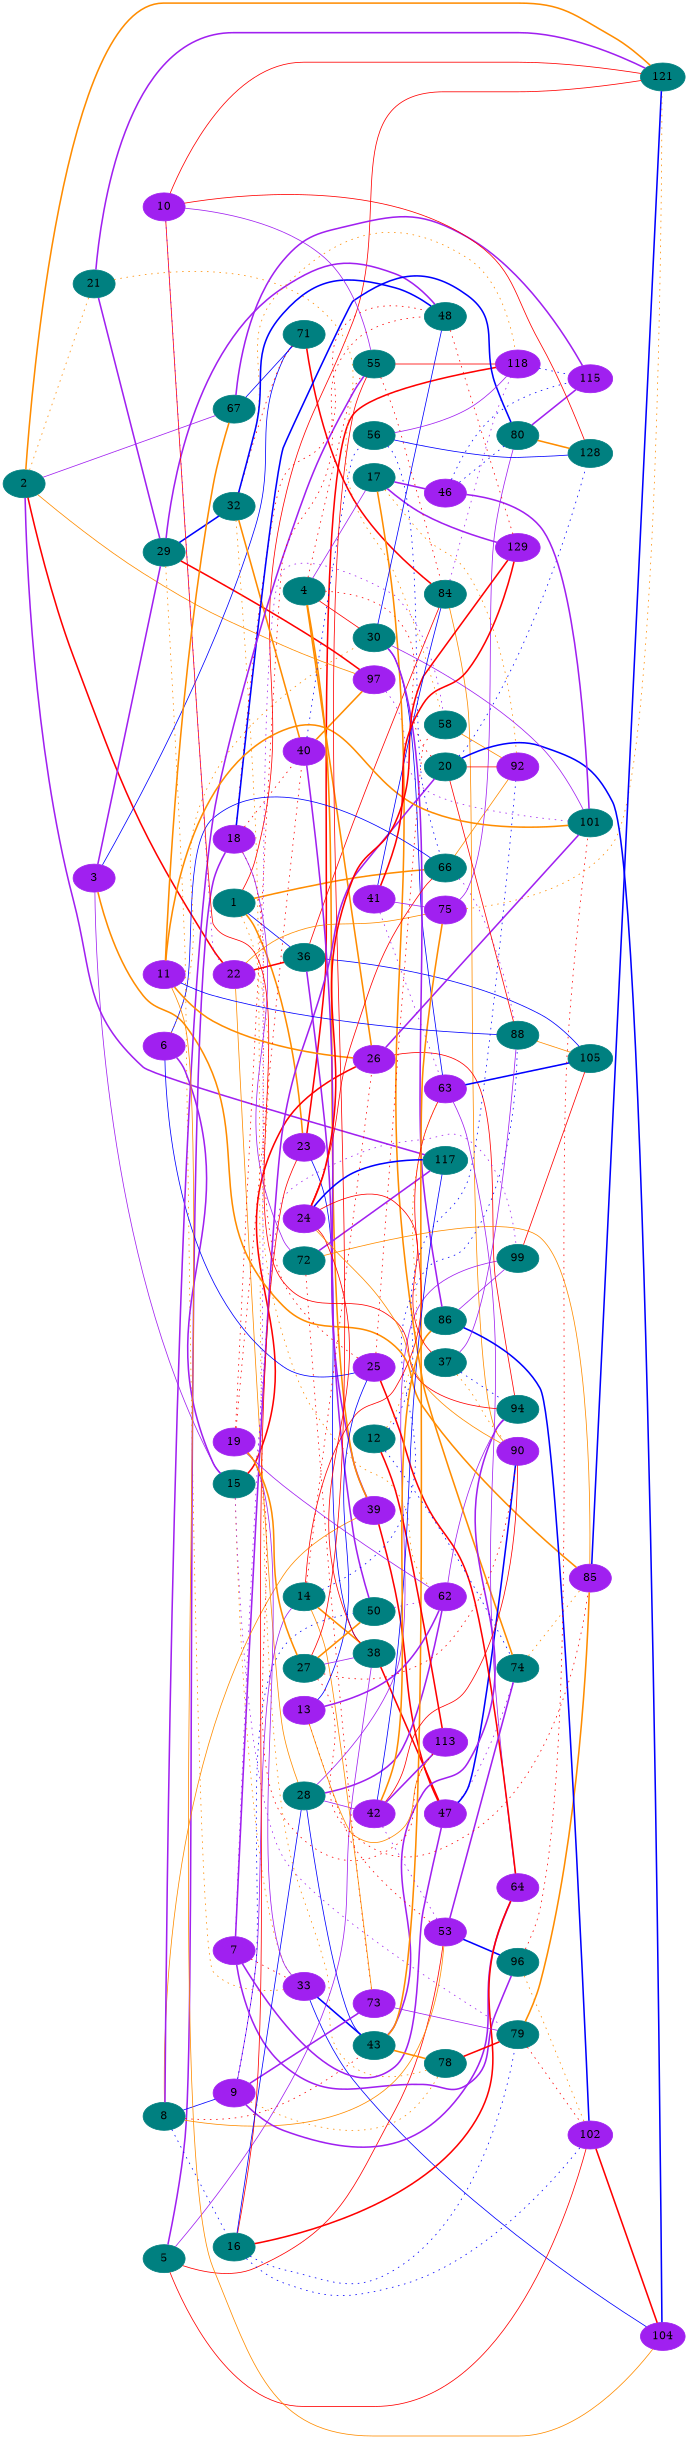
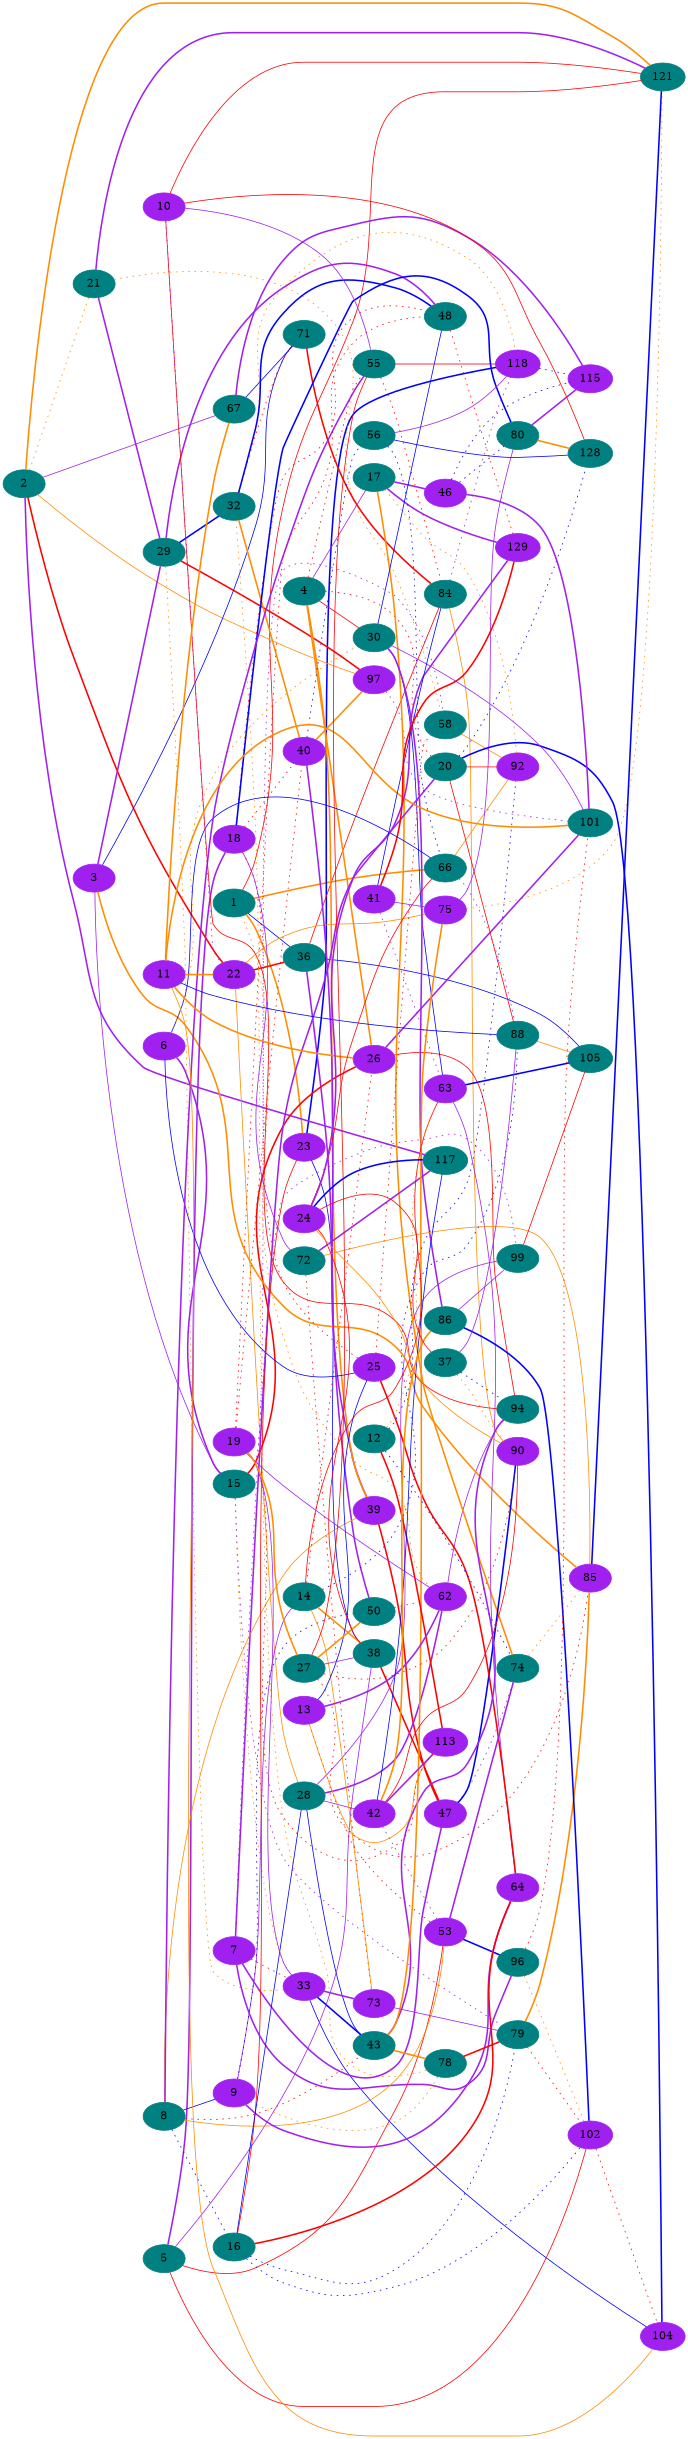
edge "118" -- "23": color red -> blue
edge "129" -- "24": color red -> purple
edge "11" -- "22": added
edge "73" -- "9": now "73" -- "33"
edge "102" -- "104": style bold -> dotted
